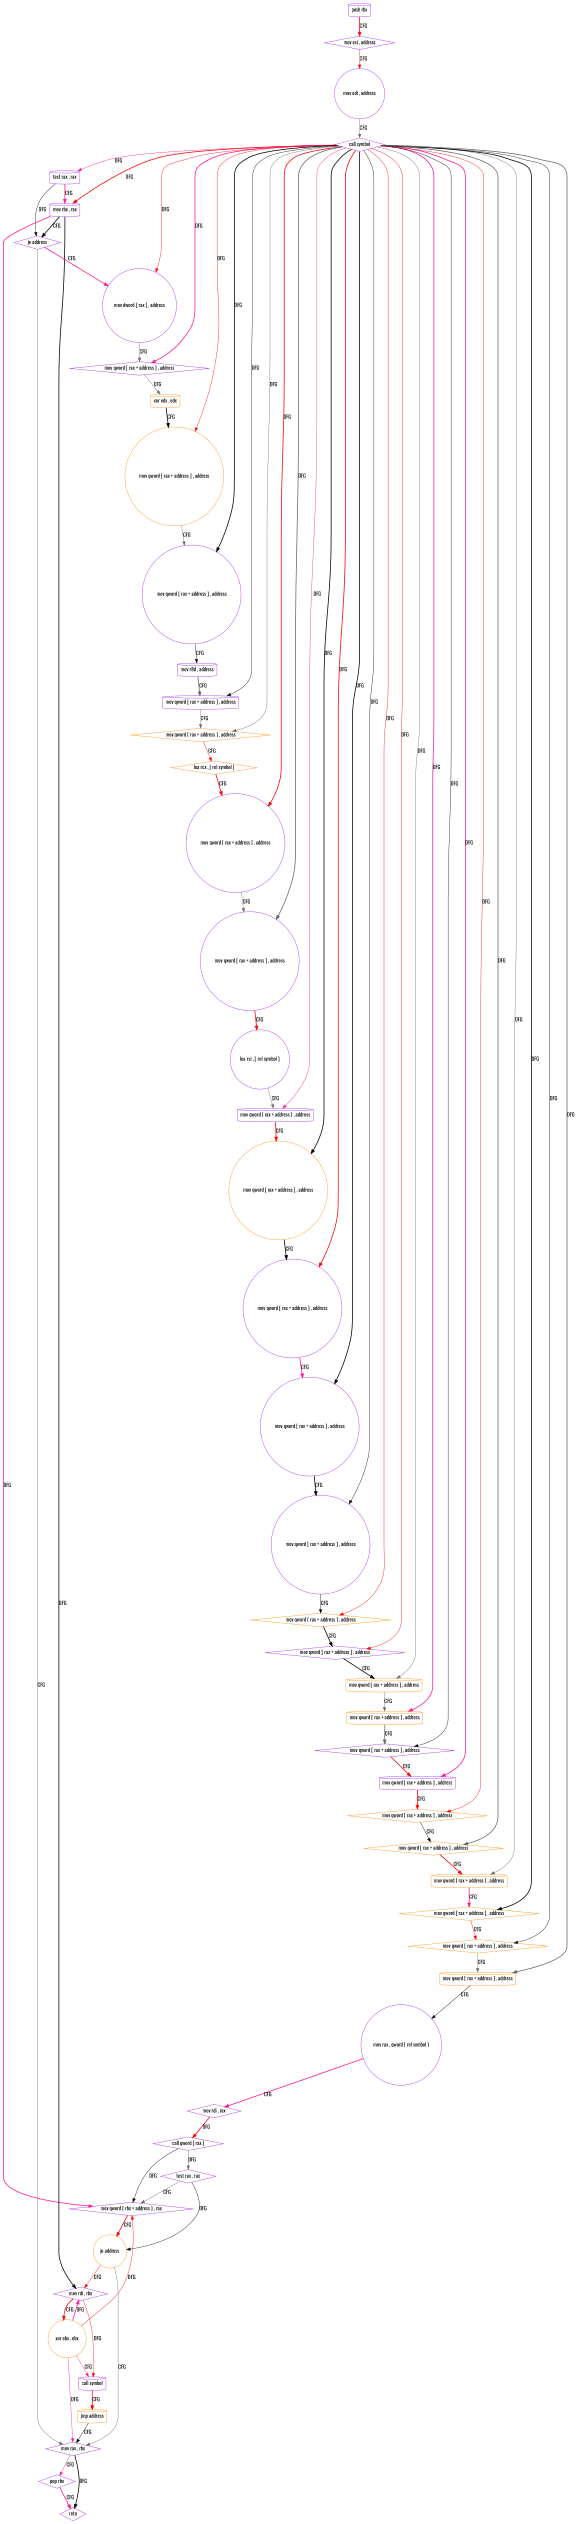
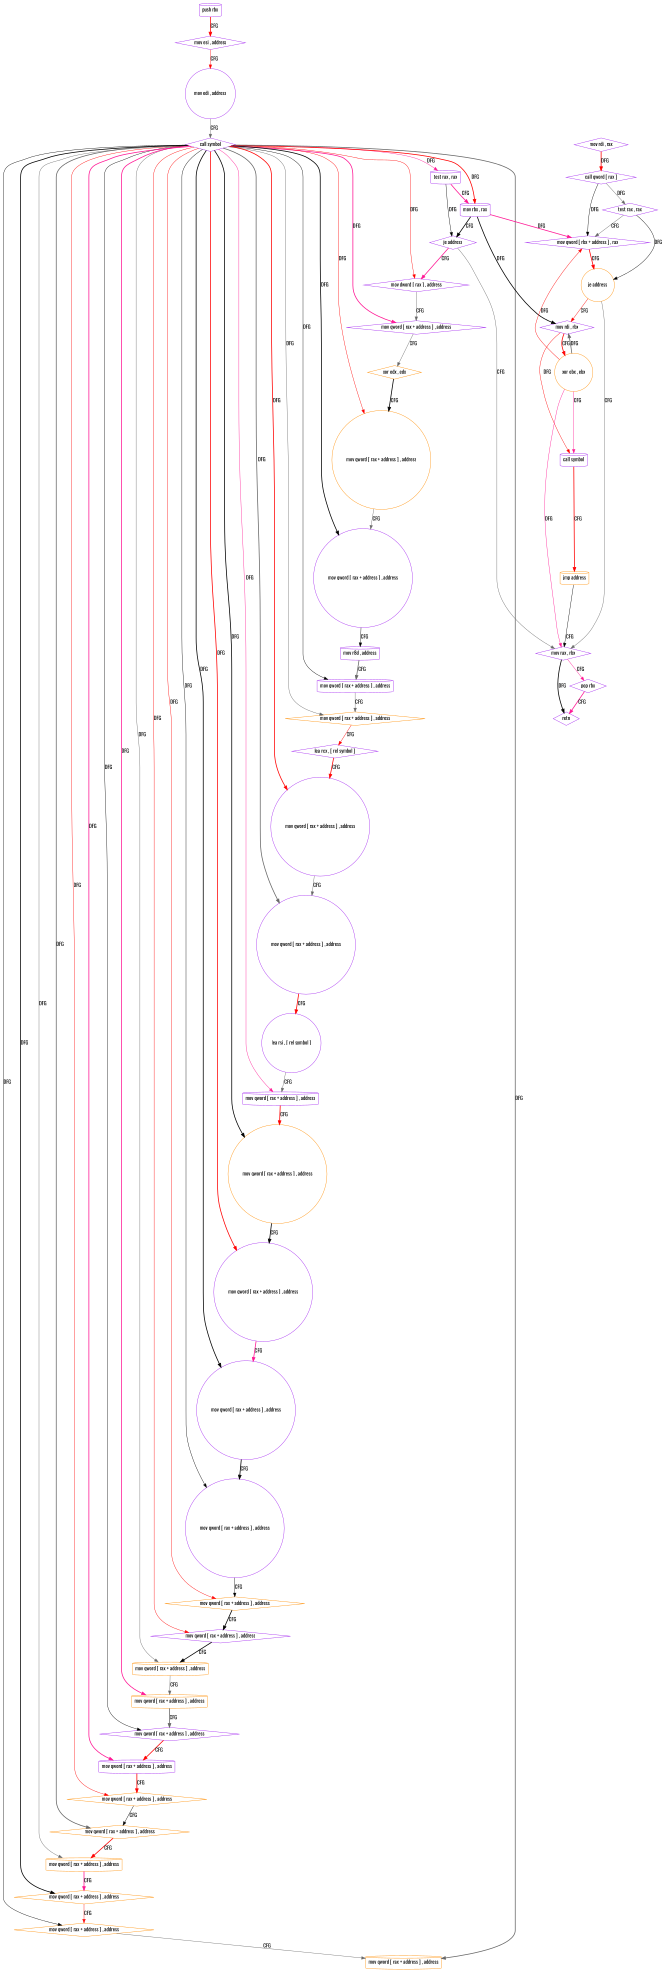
node "mov dword [ rax ] , address": shape circle -> diamond
node "xor edx , edx": shape cylinder -> diamond
node "lea rcx , [ rel symbol ]": color darkorange -> purple
node "mov rax , qword [ rel symbol ]": removed
edge "xor ebx , ebx" -> "mov rdi , rbx": color deeppink -> gray40
